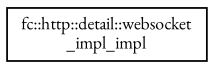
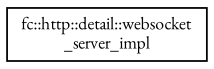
node "fc::http::detail::websocket _impl_impl": label "fc::http::detail::websocket _impl_impl" -> "fc::http::detail::websocket _server_impl"
